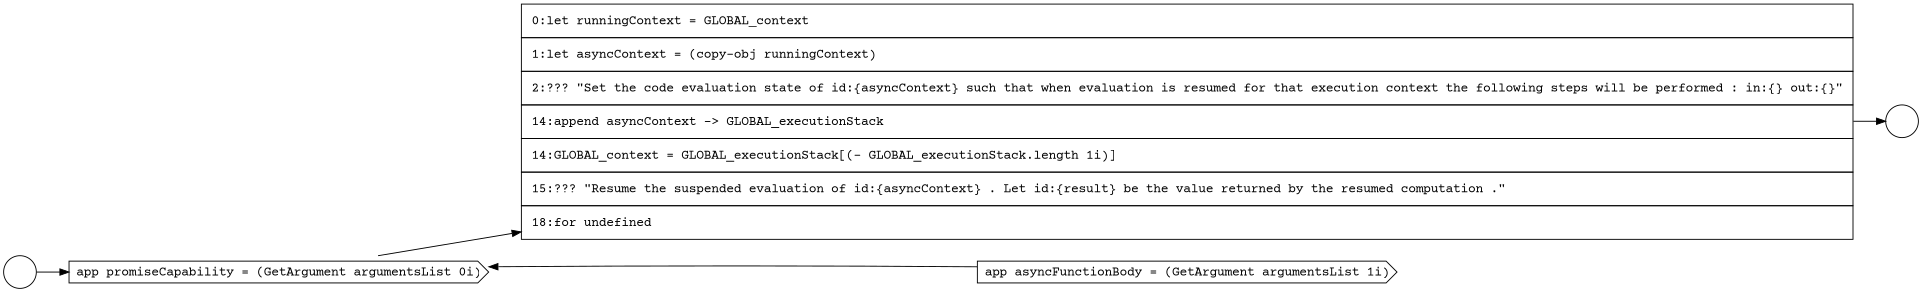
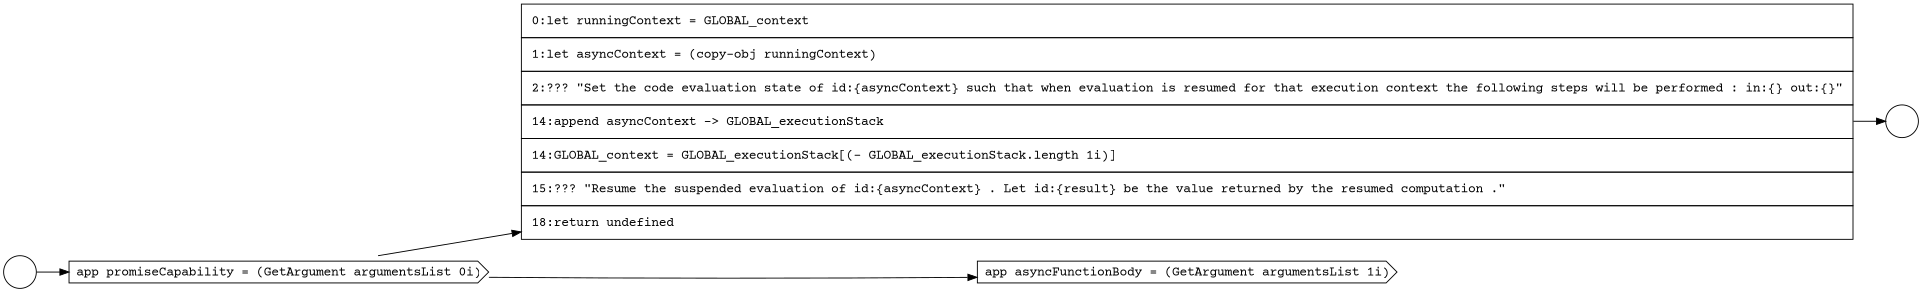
node "0:let runningContext = GLOBAL_context": text "18:for undefined" -> "18:return undefined"
edge "app asyncFunctionBody = (GetArgument argumentsList 1i)" -> "app promiseCapability = (GetArgument argumentsList 0i)": reversed
